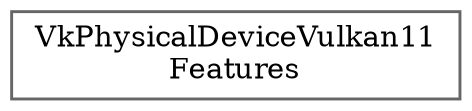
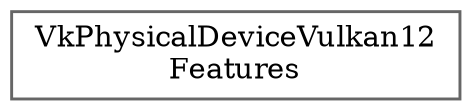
node "VkPhysicalDeviceVulkan11 Features": label "VkPhysicalDeviceVulkan11 Features" -> "VkPhysicalDeviceVulkan12 Features"
